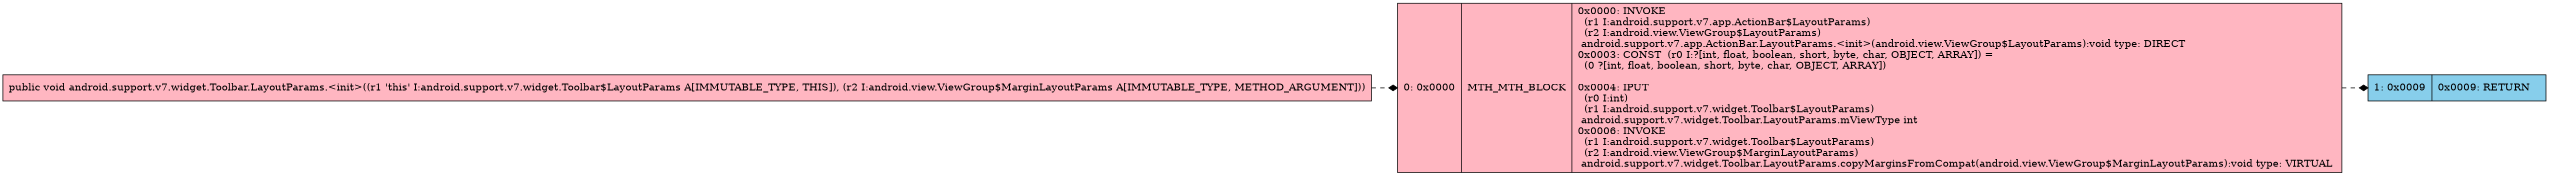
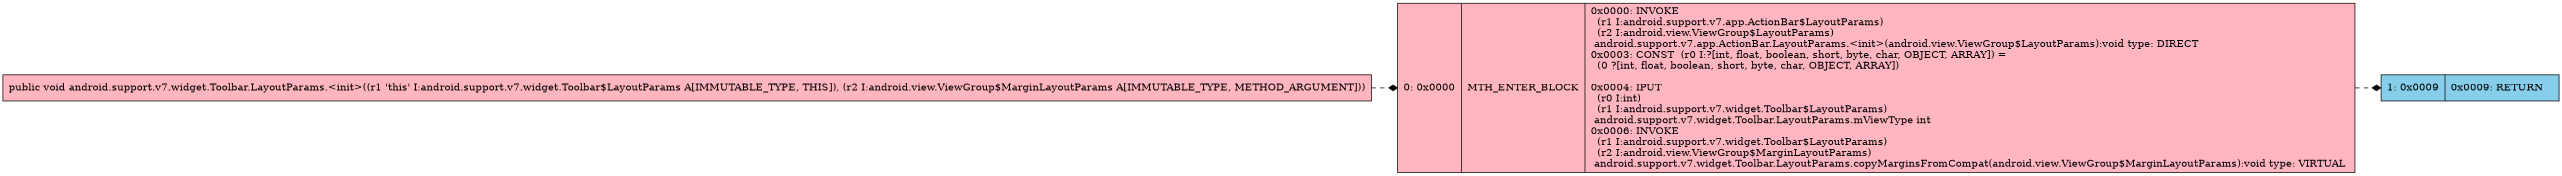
node "0: 0x0000": text "MTH_MTH_BLOCK" -> "MTH_ENTER_BLOCK"
